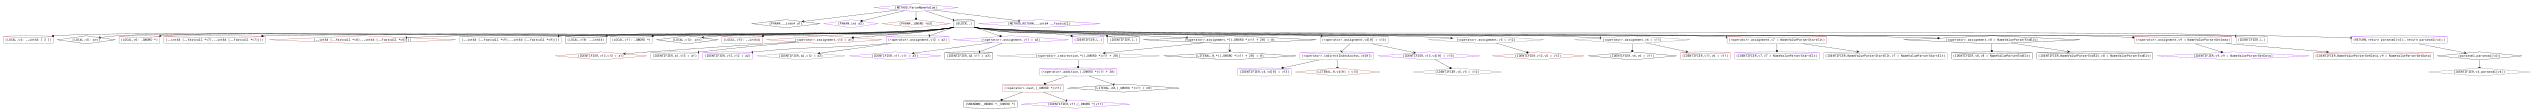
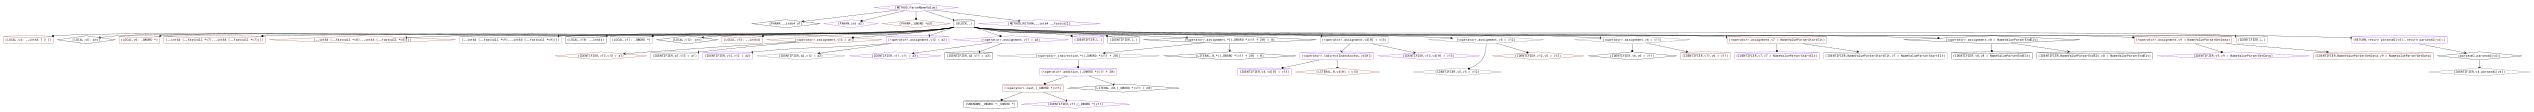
edge "(IDENTIFIER,v13,v4[0] = v13)" -> "(IDENTIFIER,v5,v5 = v12)": now "(<operator>.assignment,v5 = v12)" -> "(IDENTIFIER,v5,v5 = v12)"
